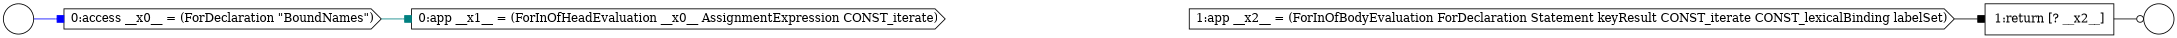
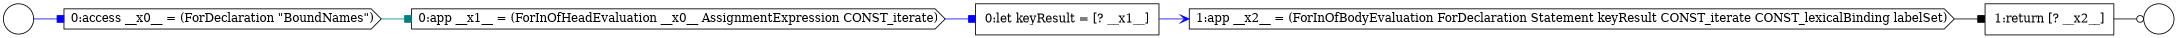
node "0:let keyResult = [? __x1__]": added
